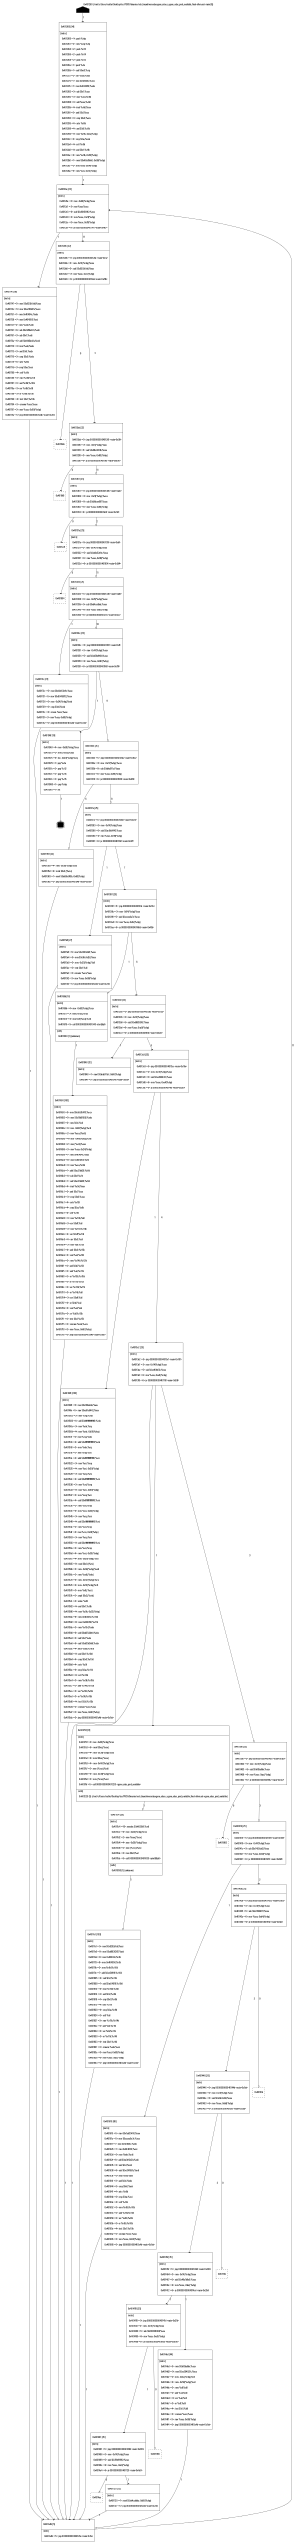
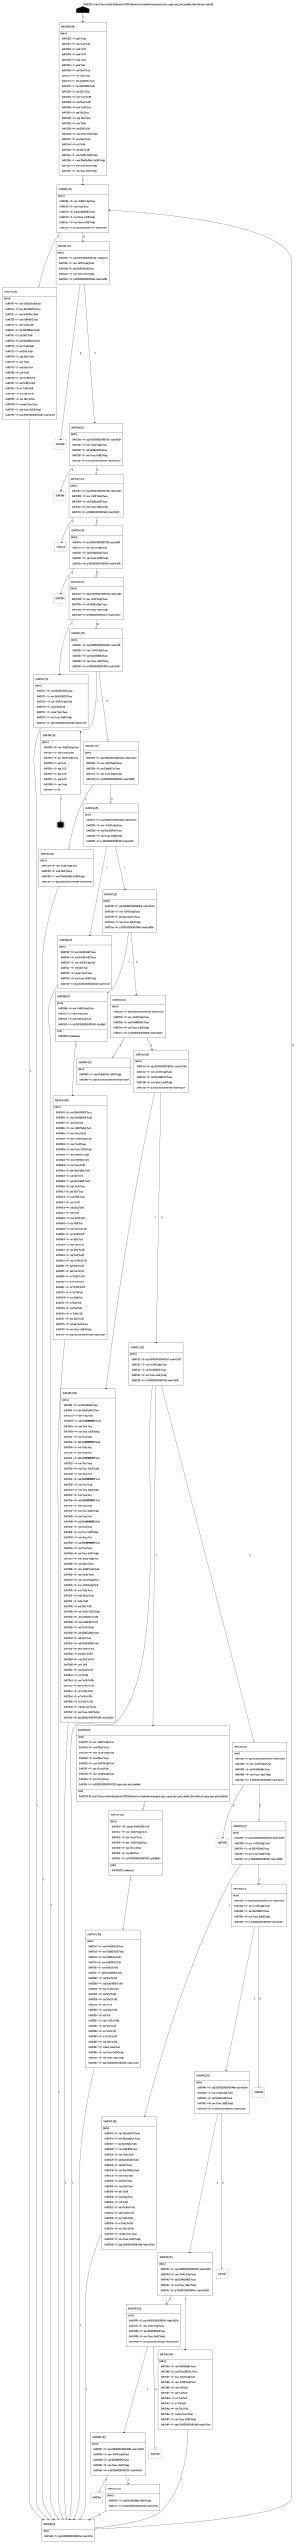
edge "0x4012be [23]" -> "0x401747 [88]": arrowhead tee -> onormal
edge "0x4013b0 [25]" -> "0x401848 [12]": arrowhead tee -> onormal
